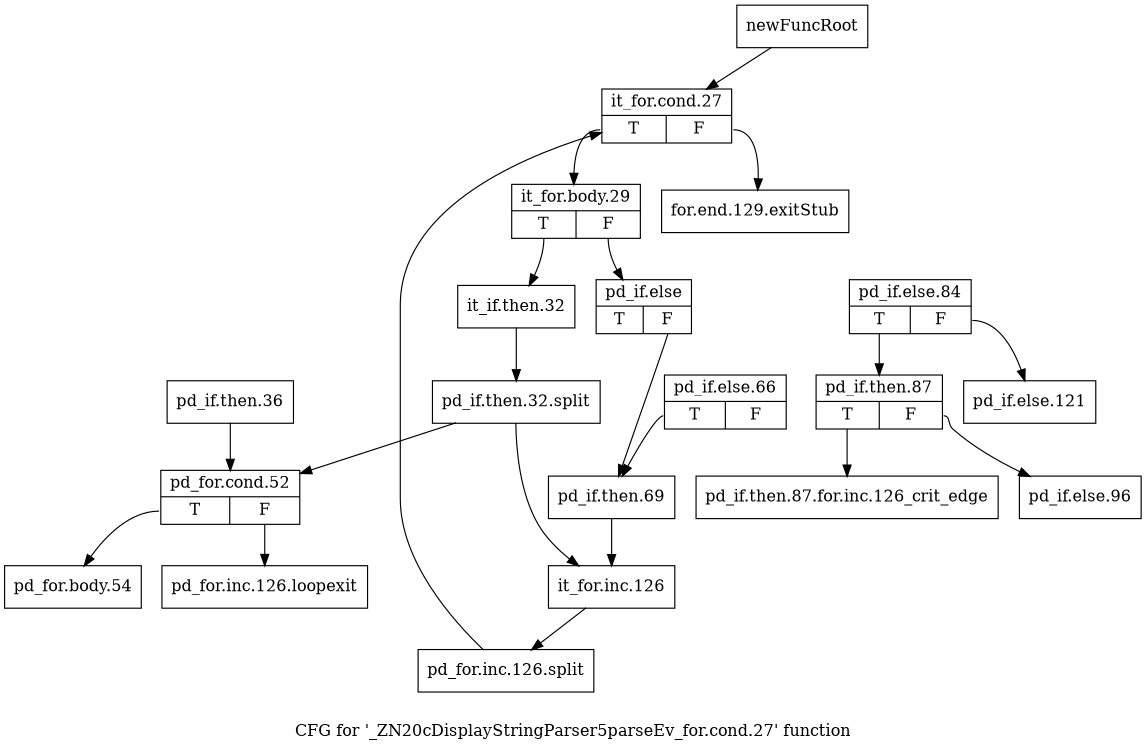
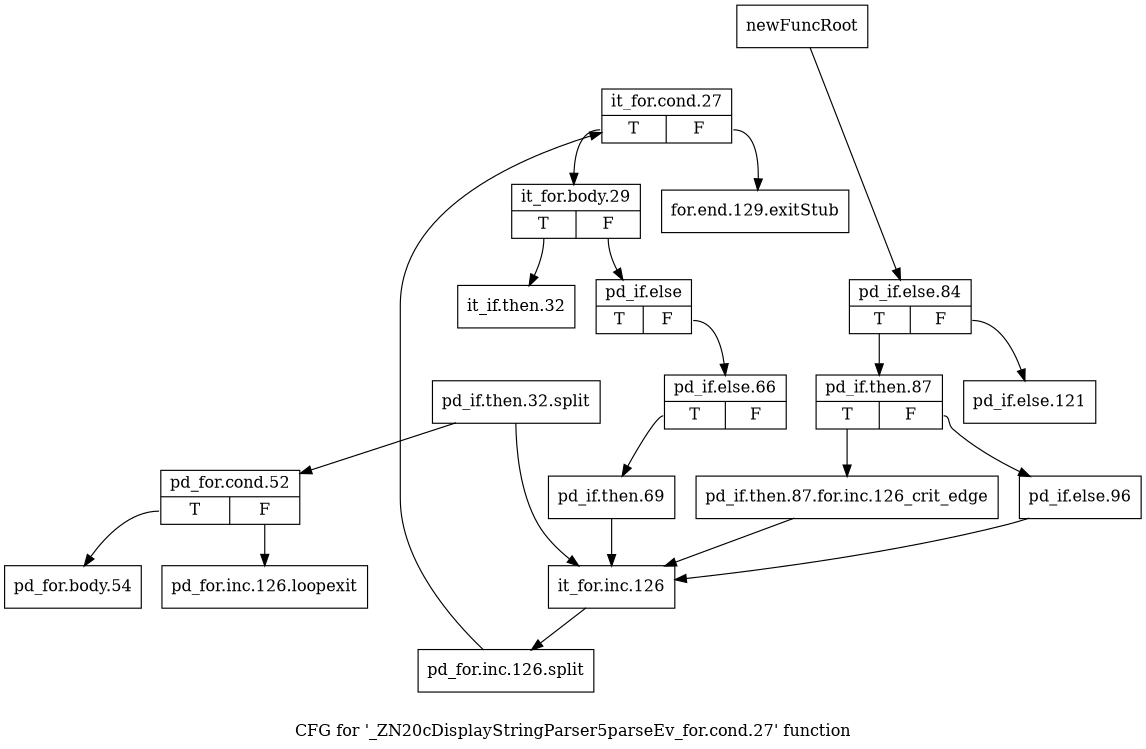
edge "newFuncRoot" -> "it_for.cond.27": now "newFuncRoot" -> "pd_if.else.84"
edge "it_if.then.32" -> "pd_if.then.32.split": removed
edge "pd_if.else" -> "pd_if.then.69": now "pd_if.else" -> "pd_if.else.66"
node "pd_if.then.36": removed
edge "pd_if.then.87.for.inc.126_crit_edge" -> "it_for.inc.126": added
edge "pd_if.else.96" -> "it_for.inc.126": added
